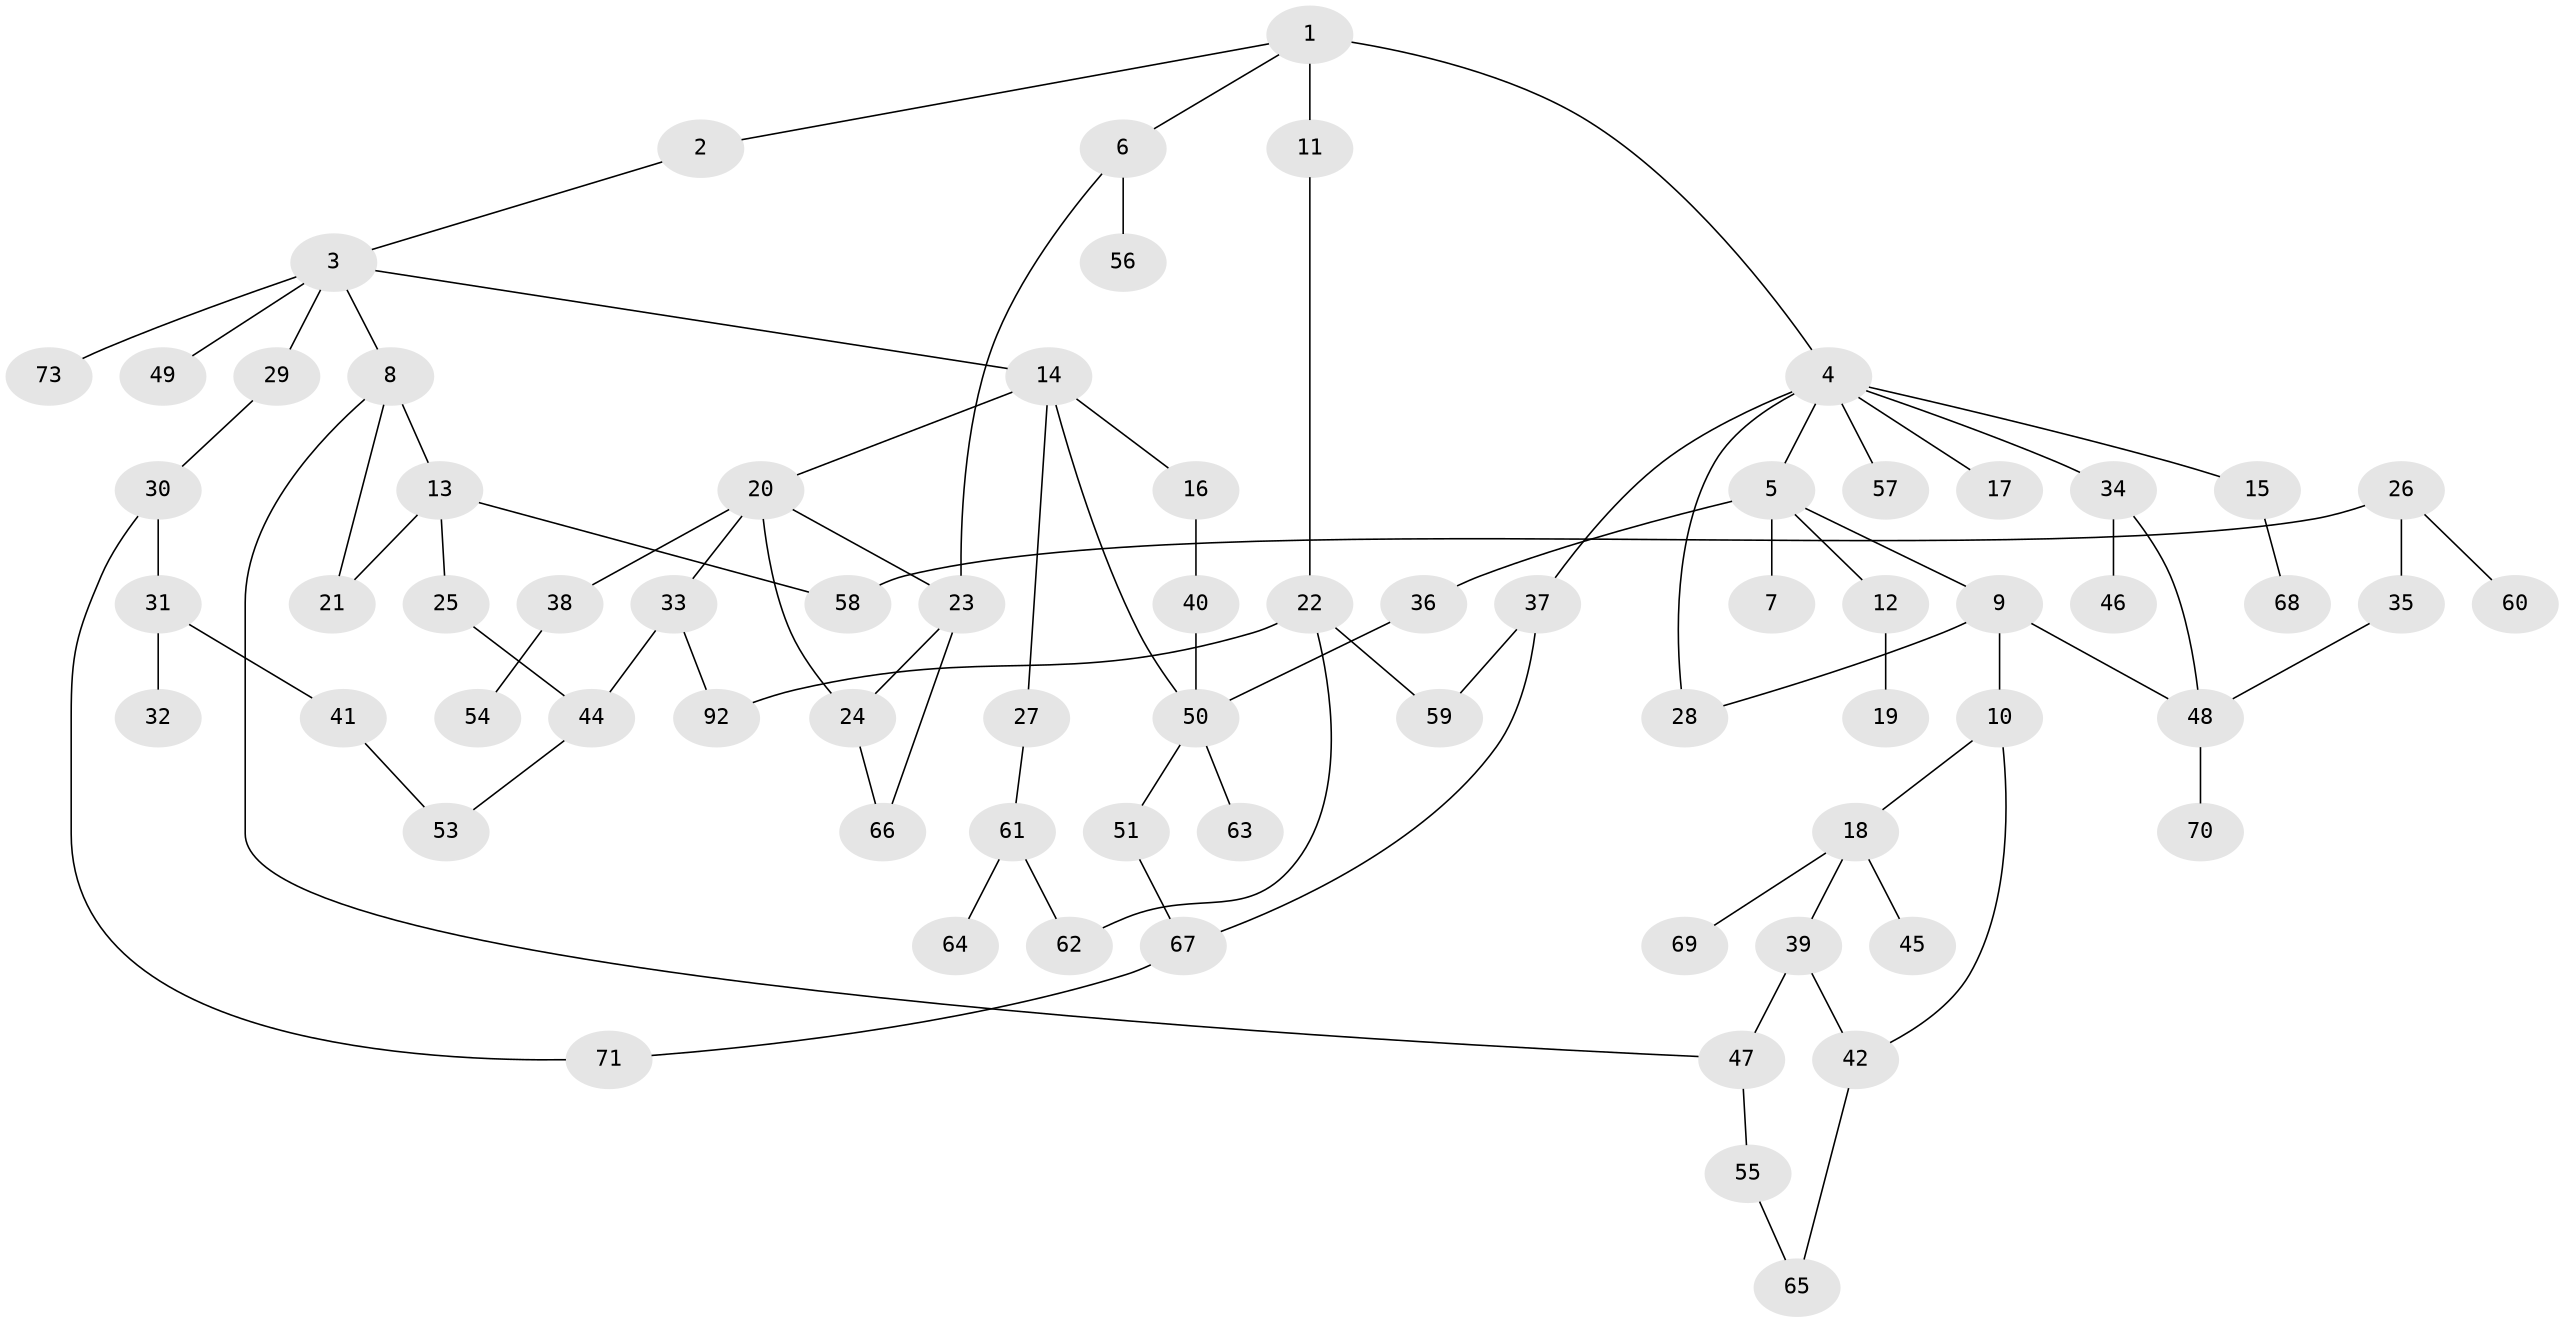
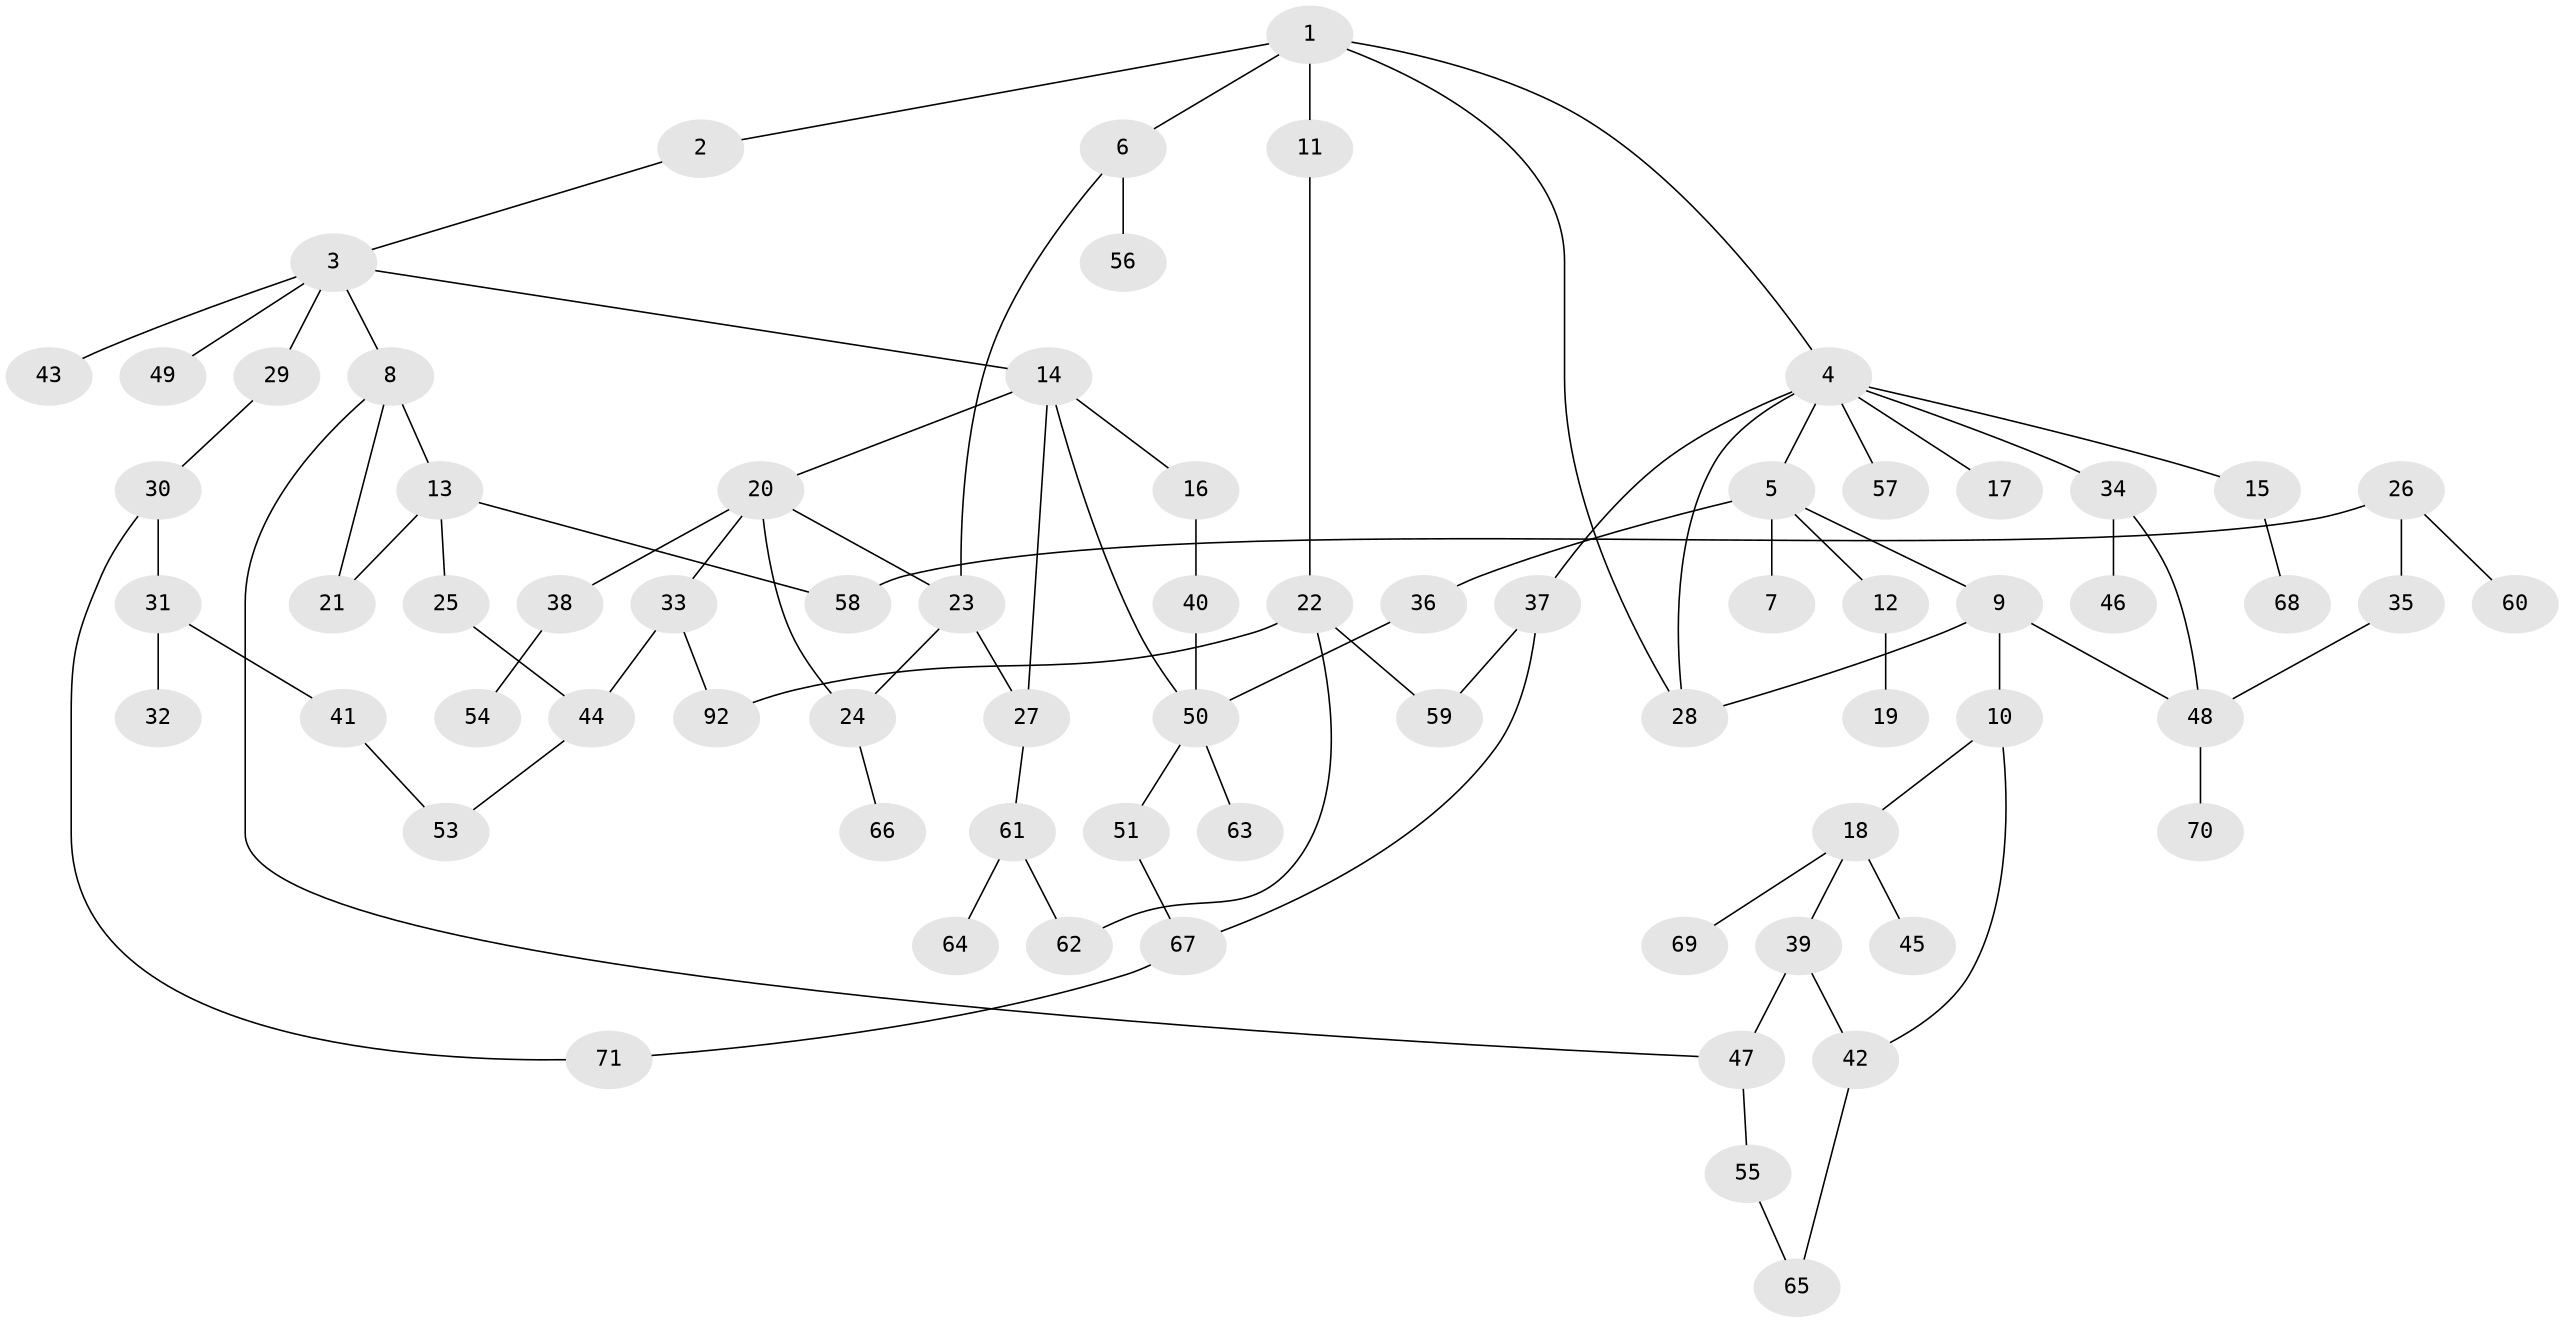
edge "1" -- "28": added
node "73": label "73" -> "43"
edge "23" -- "66": now "23" -- "27"
